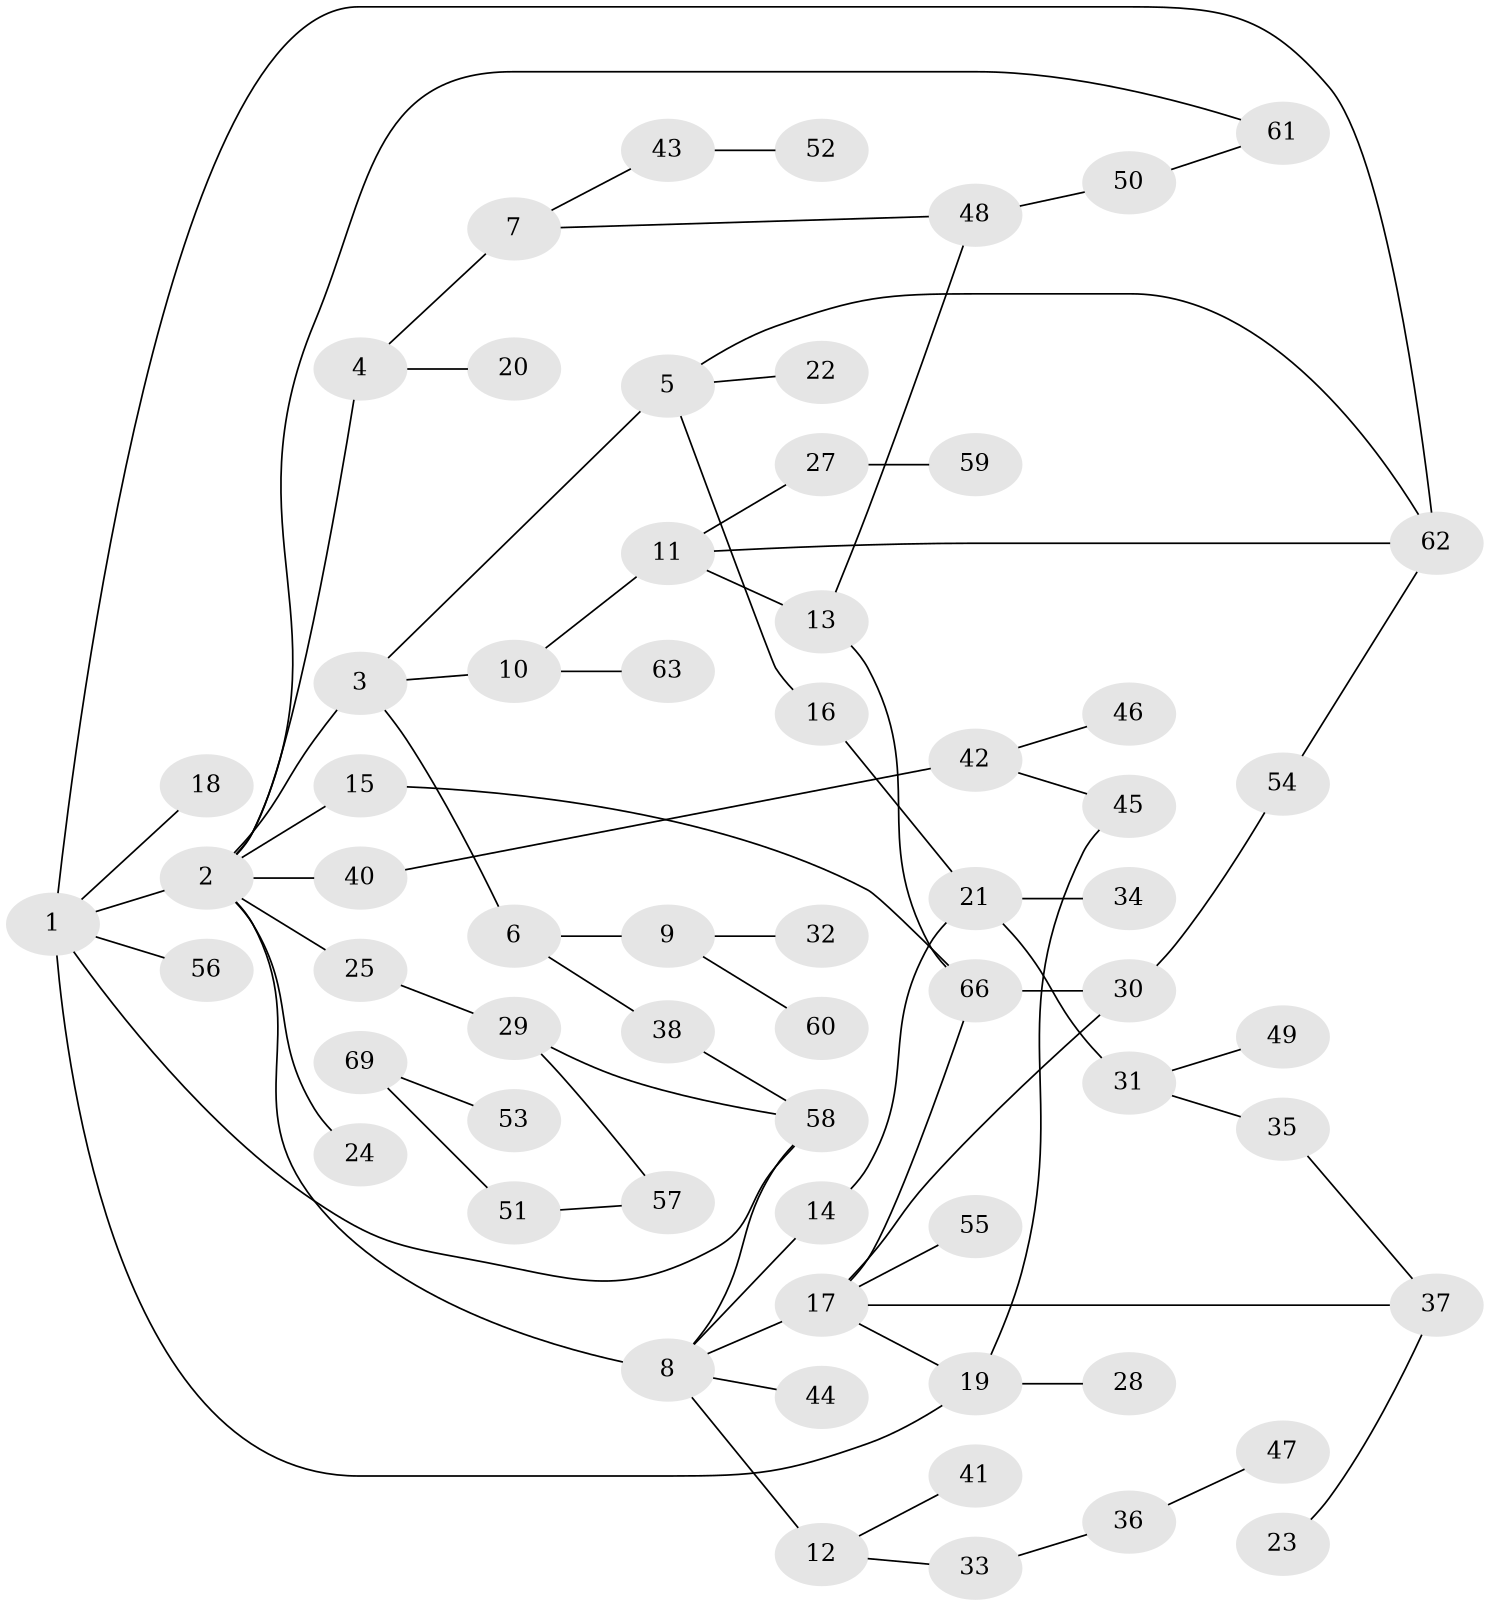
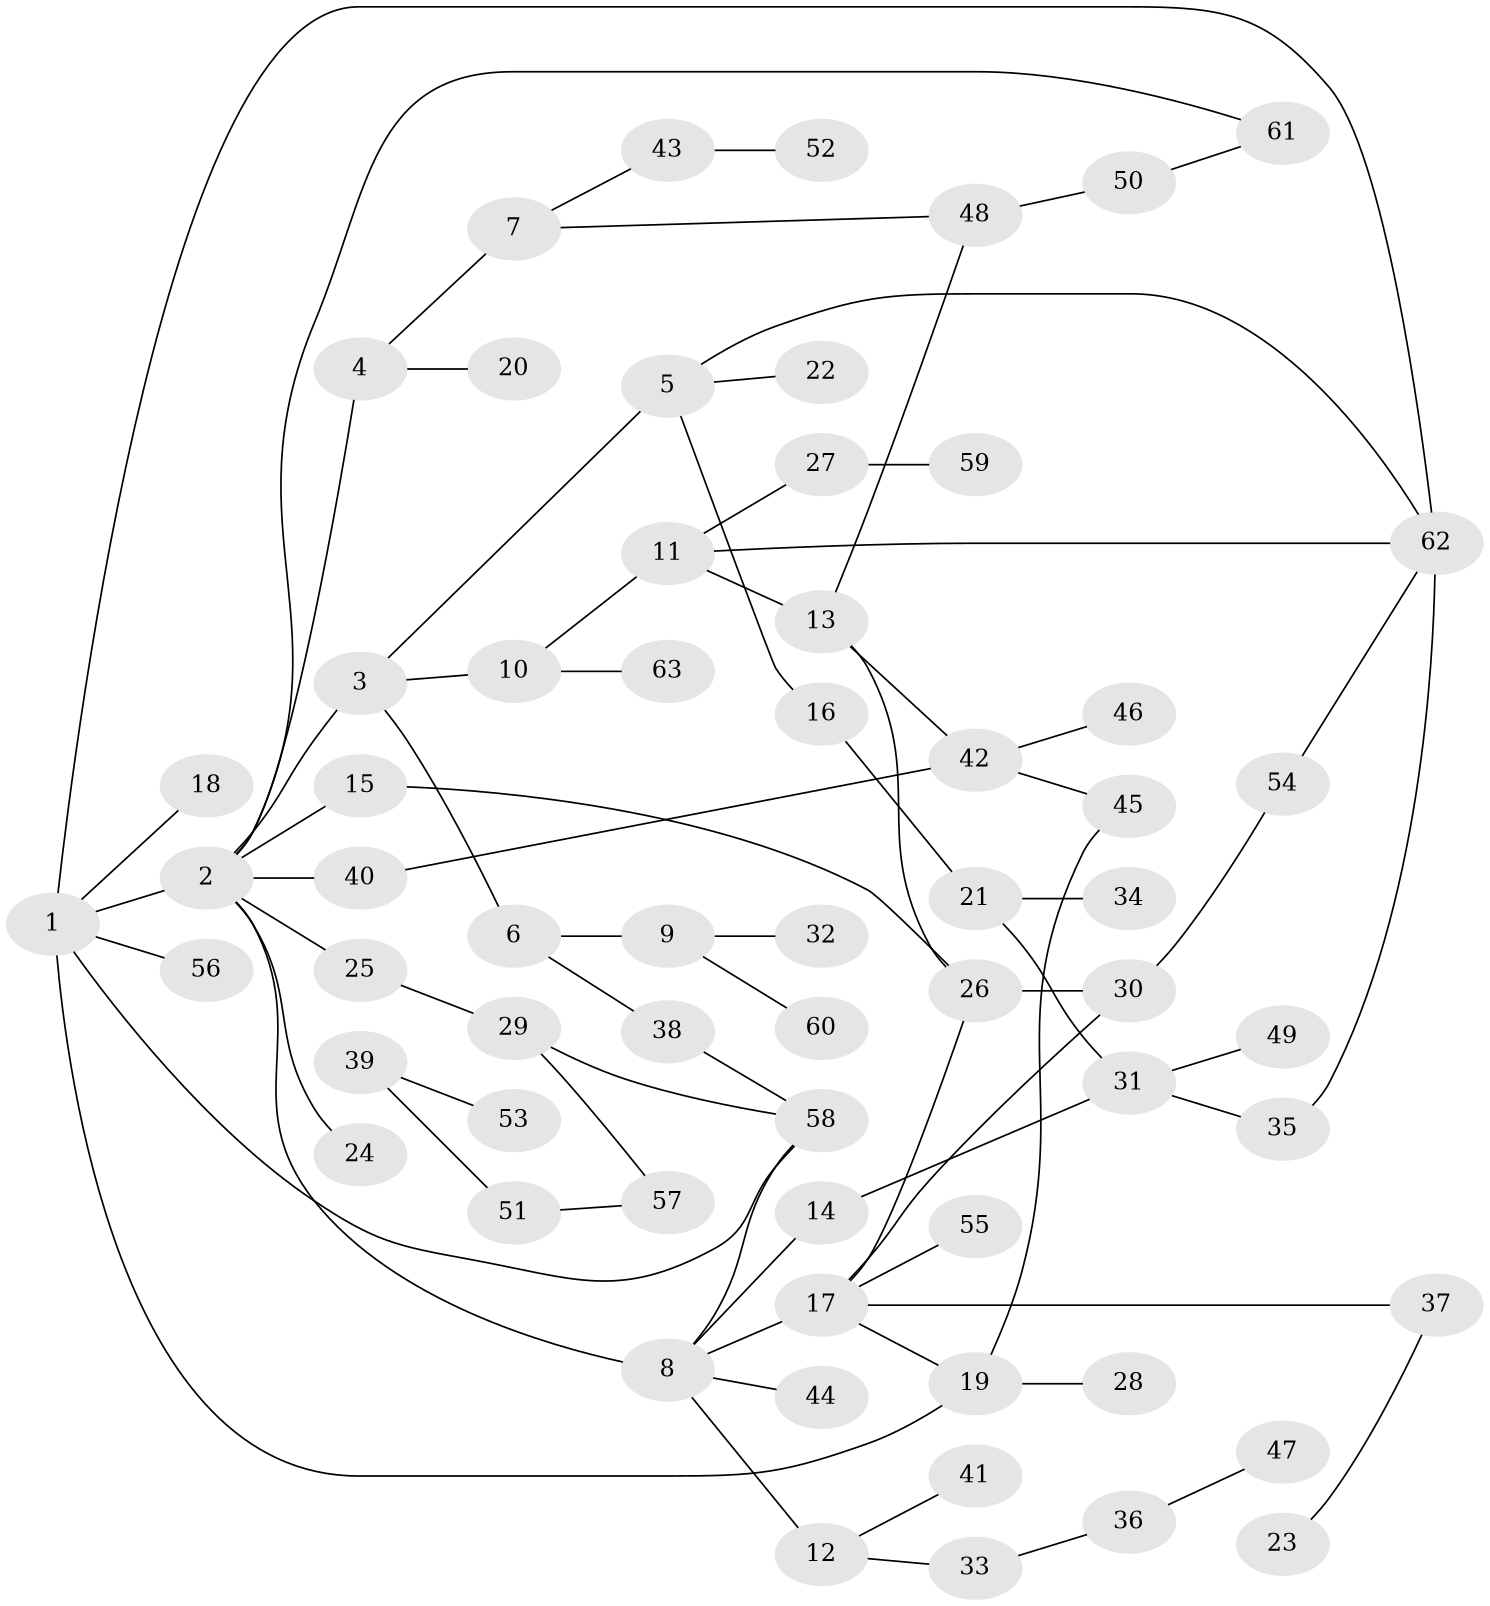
edge "13" -- "42": added
node "66": label "66" -> "26"
edge "21" -- "14": now "31" -- "14"
node "69": label "69" -> "39"
edge "35" -- "37": now "35" -- "62"
